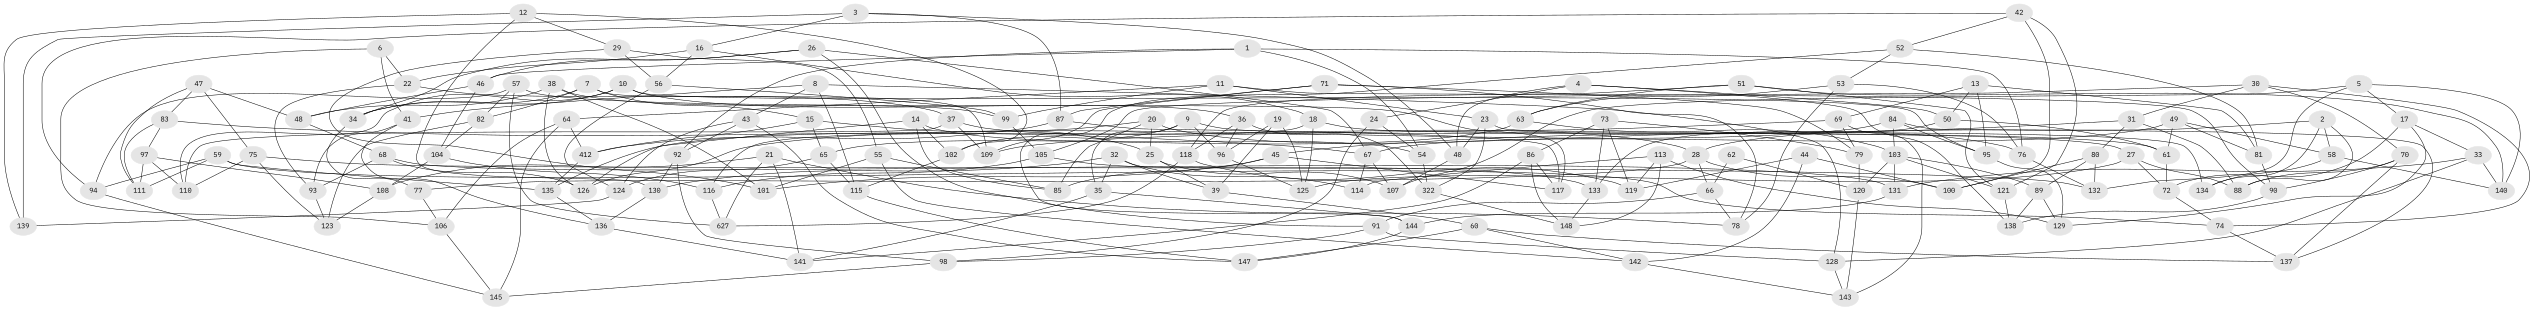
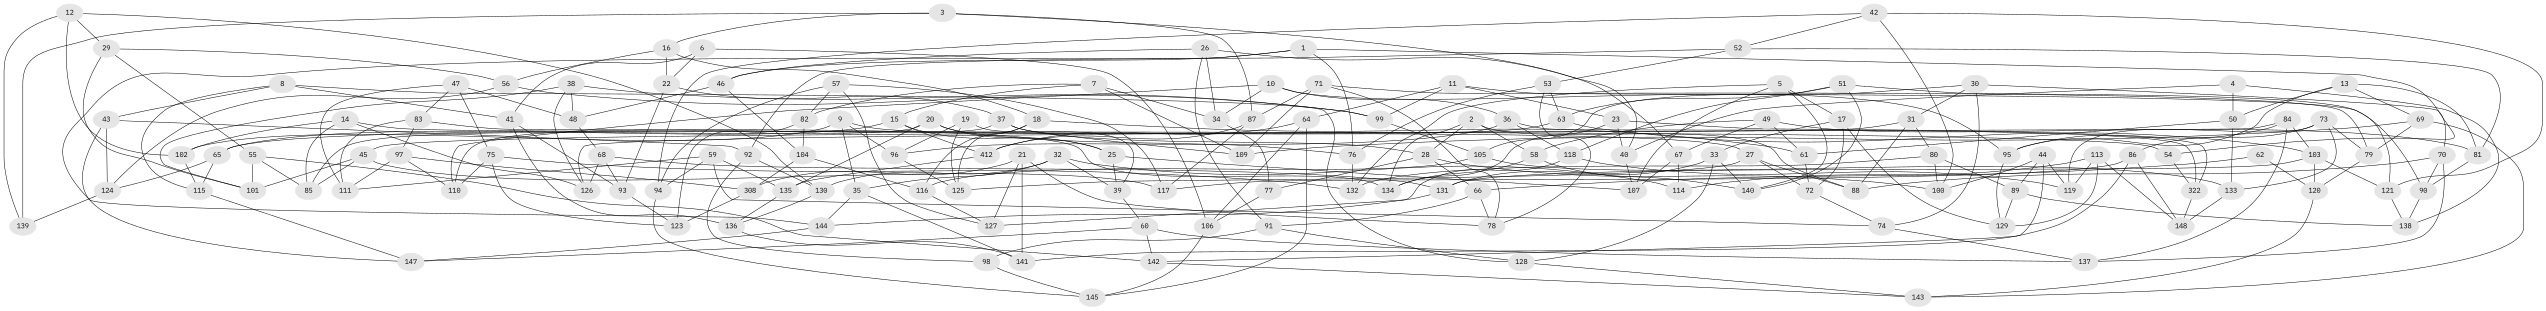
node "24": removed
edge "83" -- "67": now "83" -- "134"
edge "103" -- "89": now "44" -- "89"
node "108": label "108" -> "308"
node "627": label "627" -> "127"
